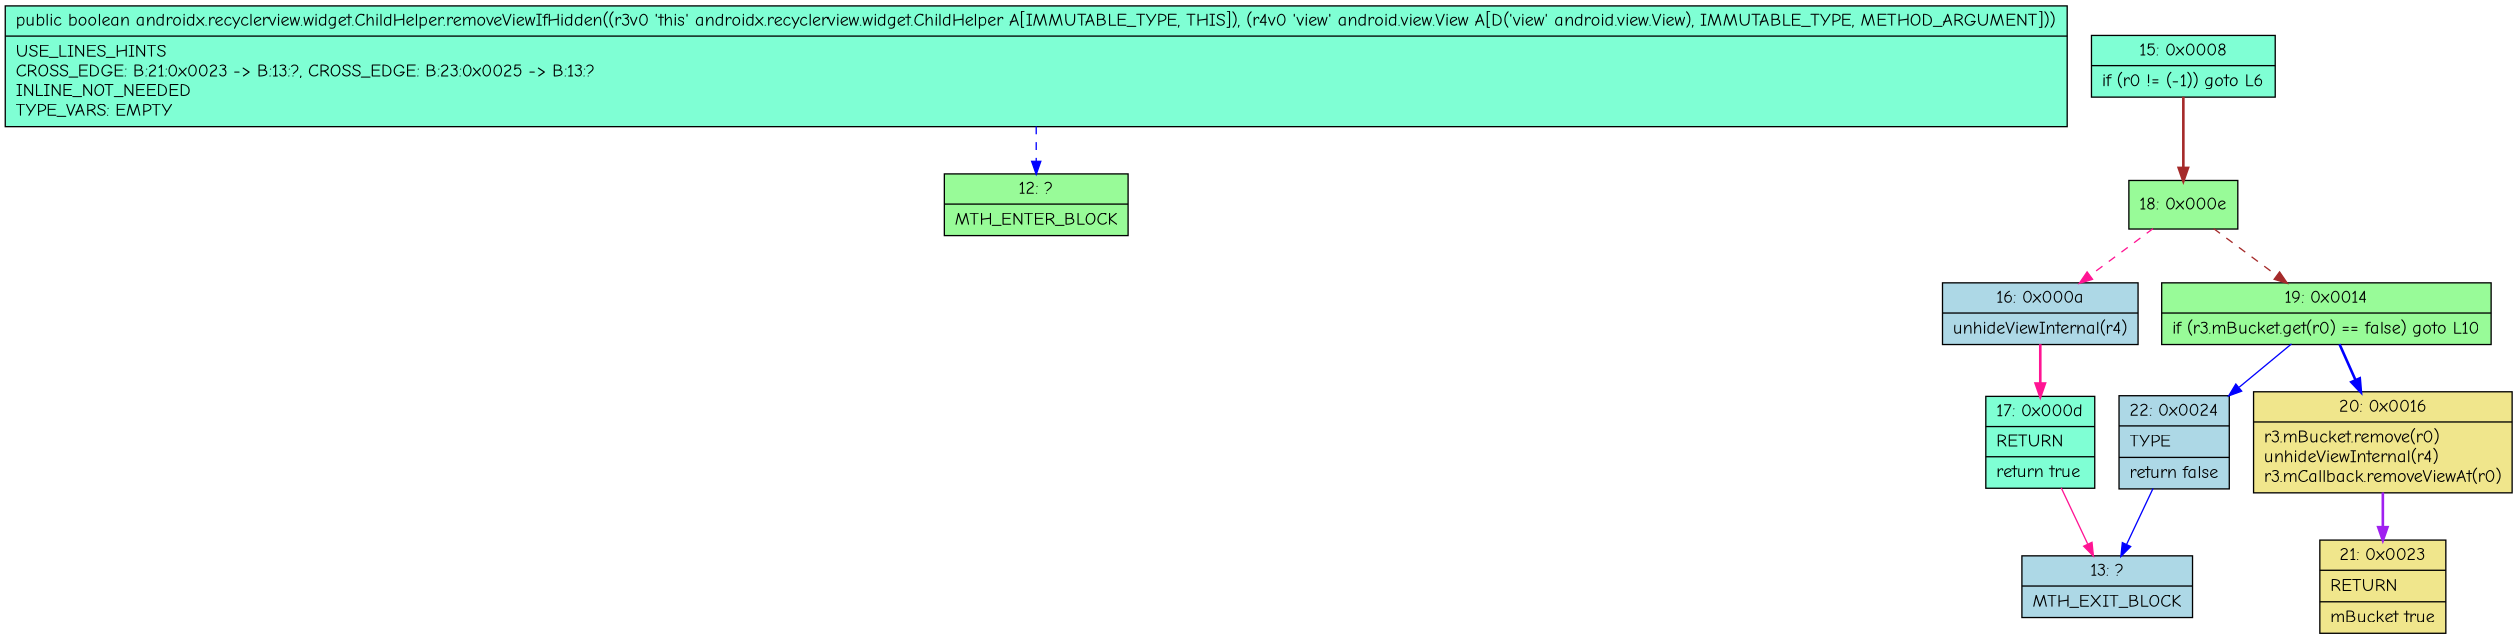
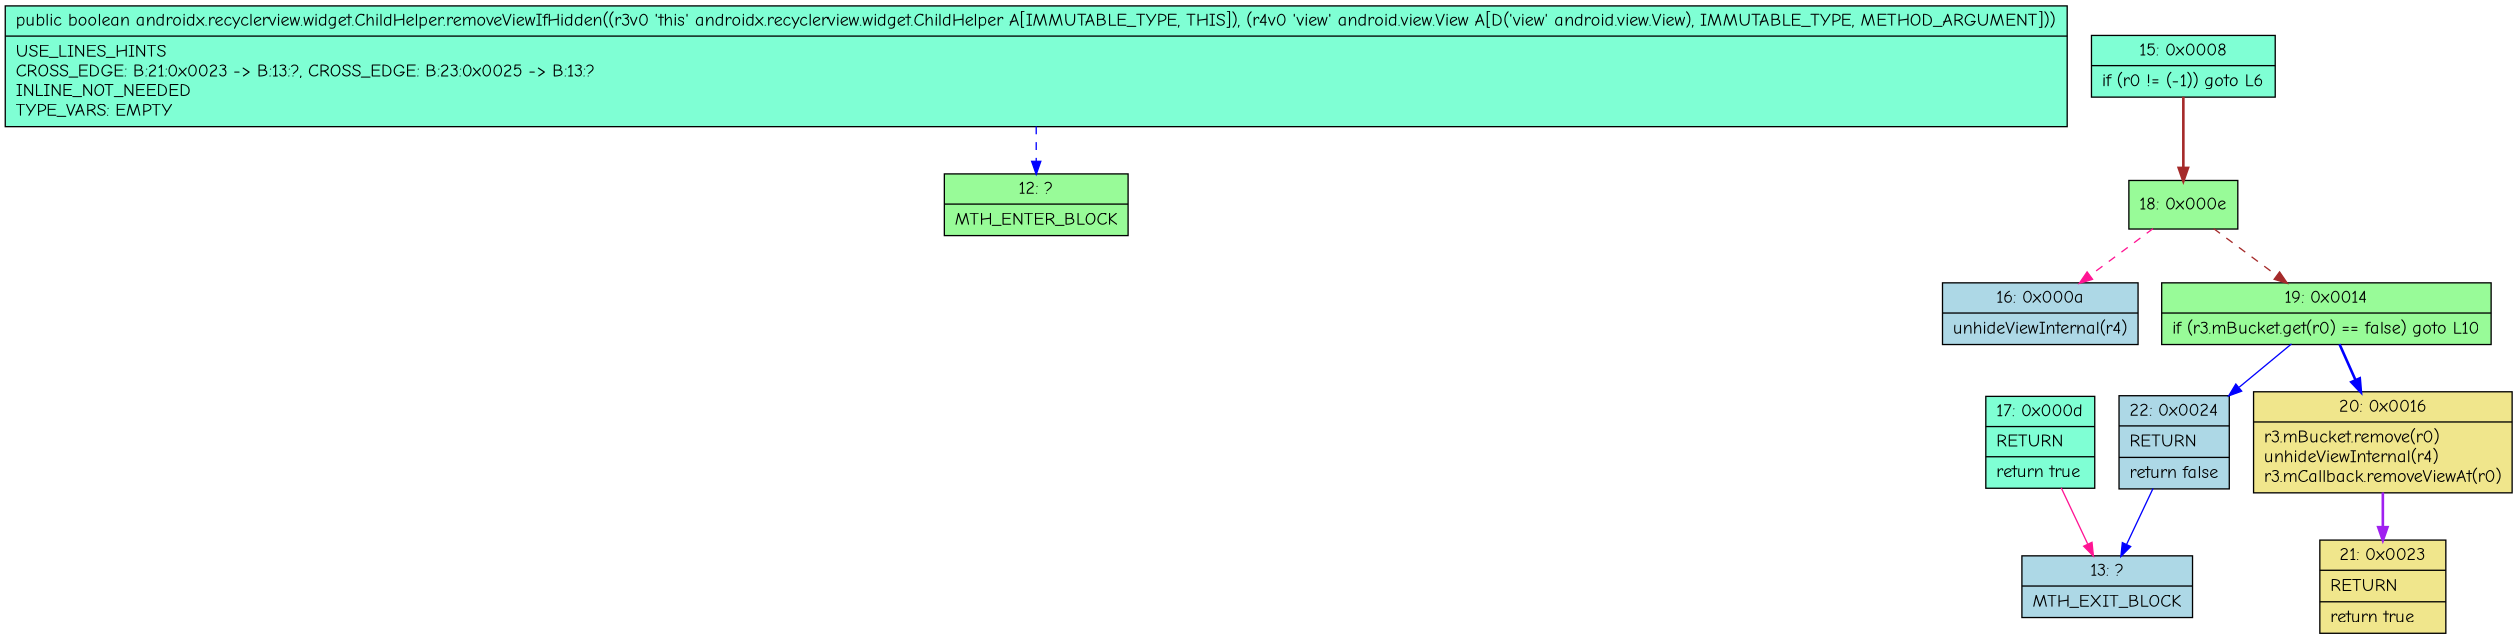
edge "16: 0x000a" -> "17: 0x000d": removed
node "22: 0x0024": text "TYPE" -> "RETURN"
node "21: 0x0023": text "mBucket true" -> "return true"
